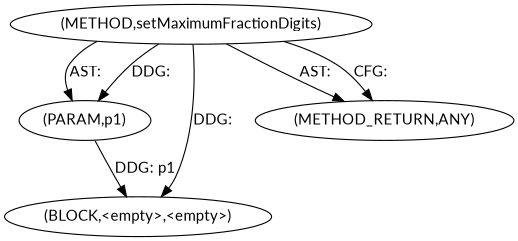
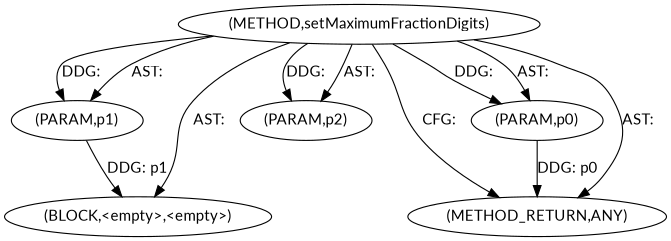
edge "(METHOD,setMaximumFractionDigits)" -> "(BLOCK,<empty>,<empty>)": label "DDG: " -> "AST: "
node "(PARAM,p2)": added
node "(PARAM,p0)": added
